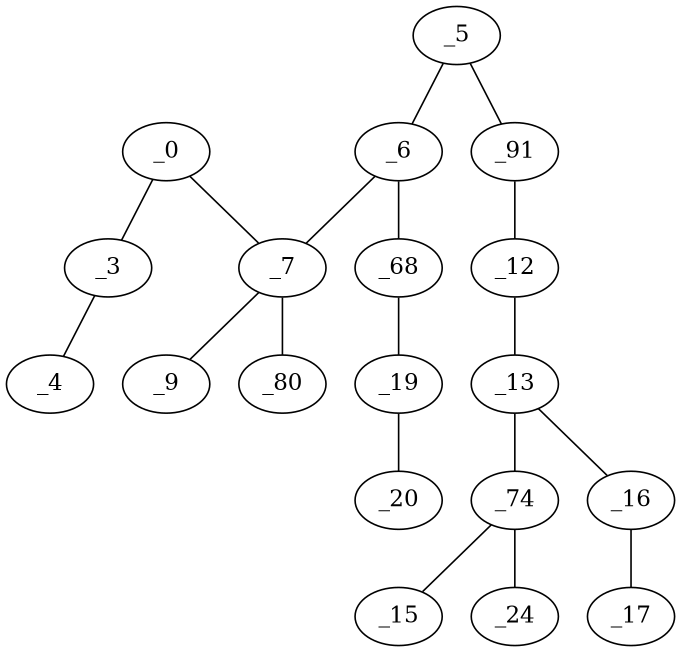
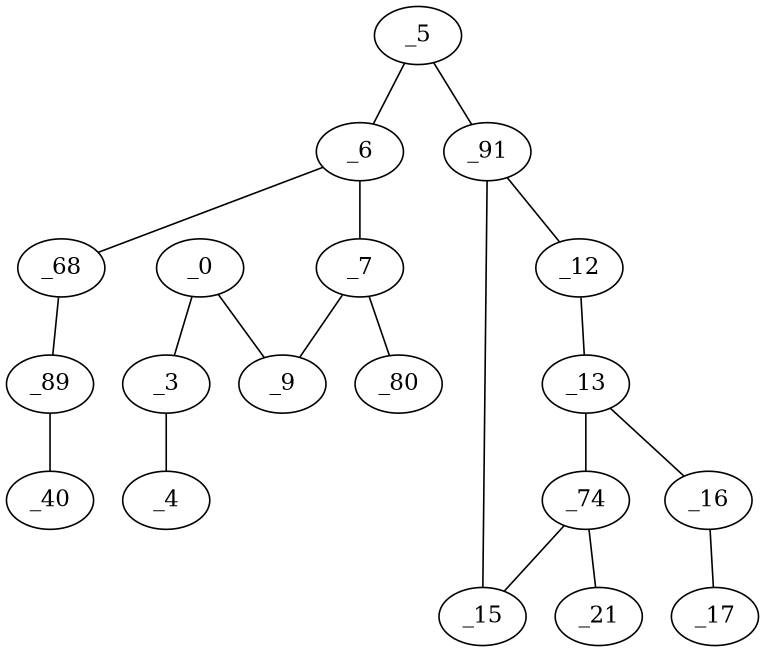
edge "_0" -- "_7": now "_0" -- "_9"
node "_19": label "_19" -> "_89"
edge "_91" -- "_15": added
node "_20": label "_20" -> "_40"
node "_24": label "_24" -> "_21"
